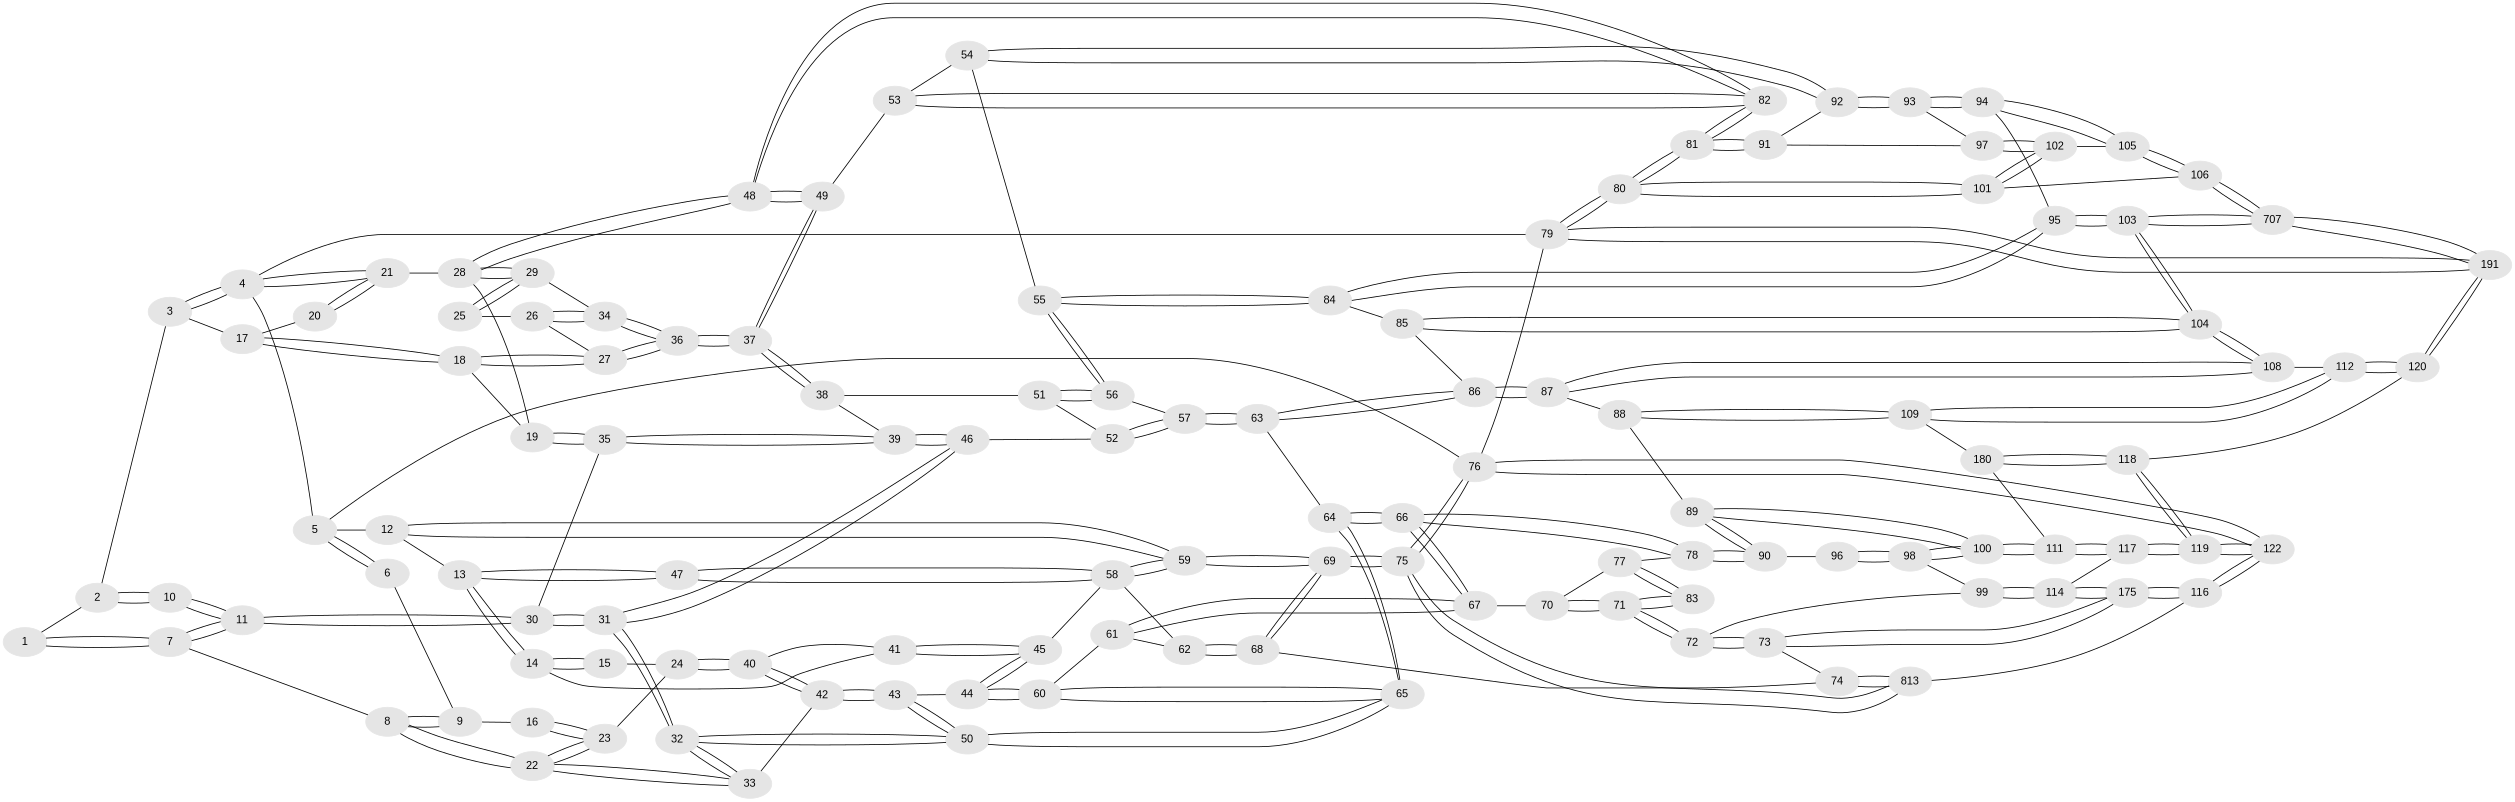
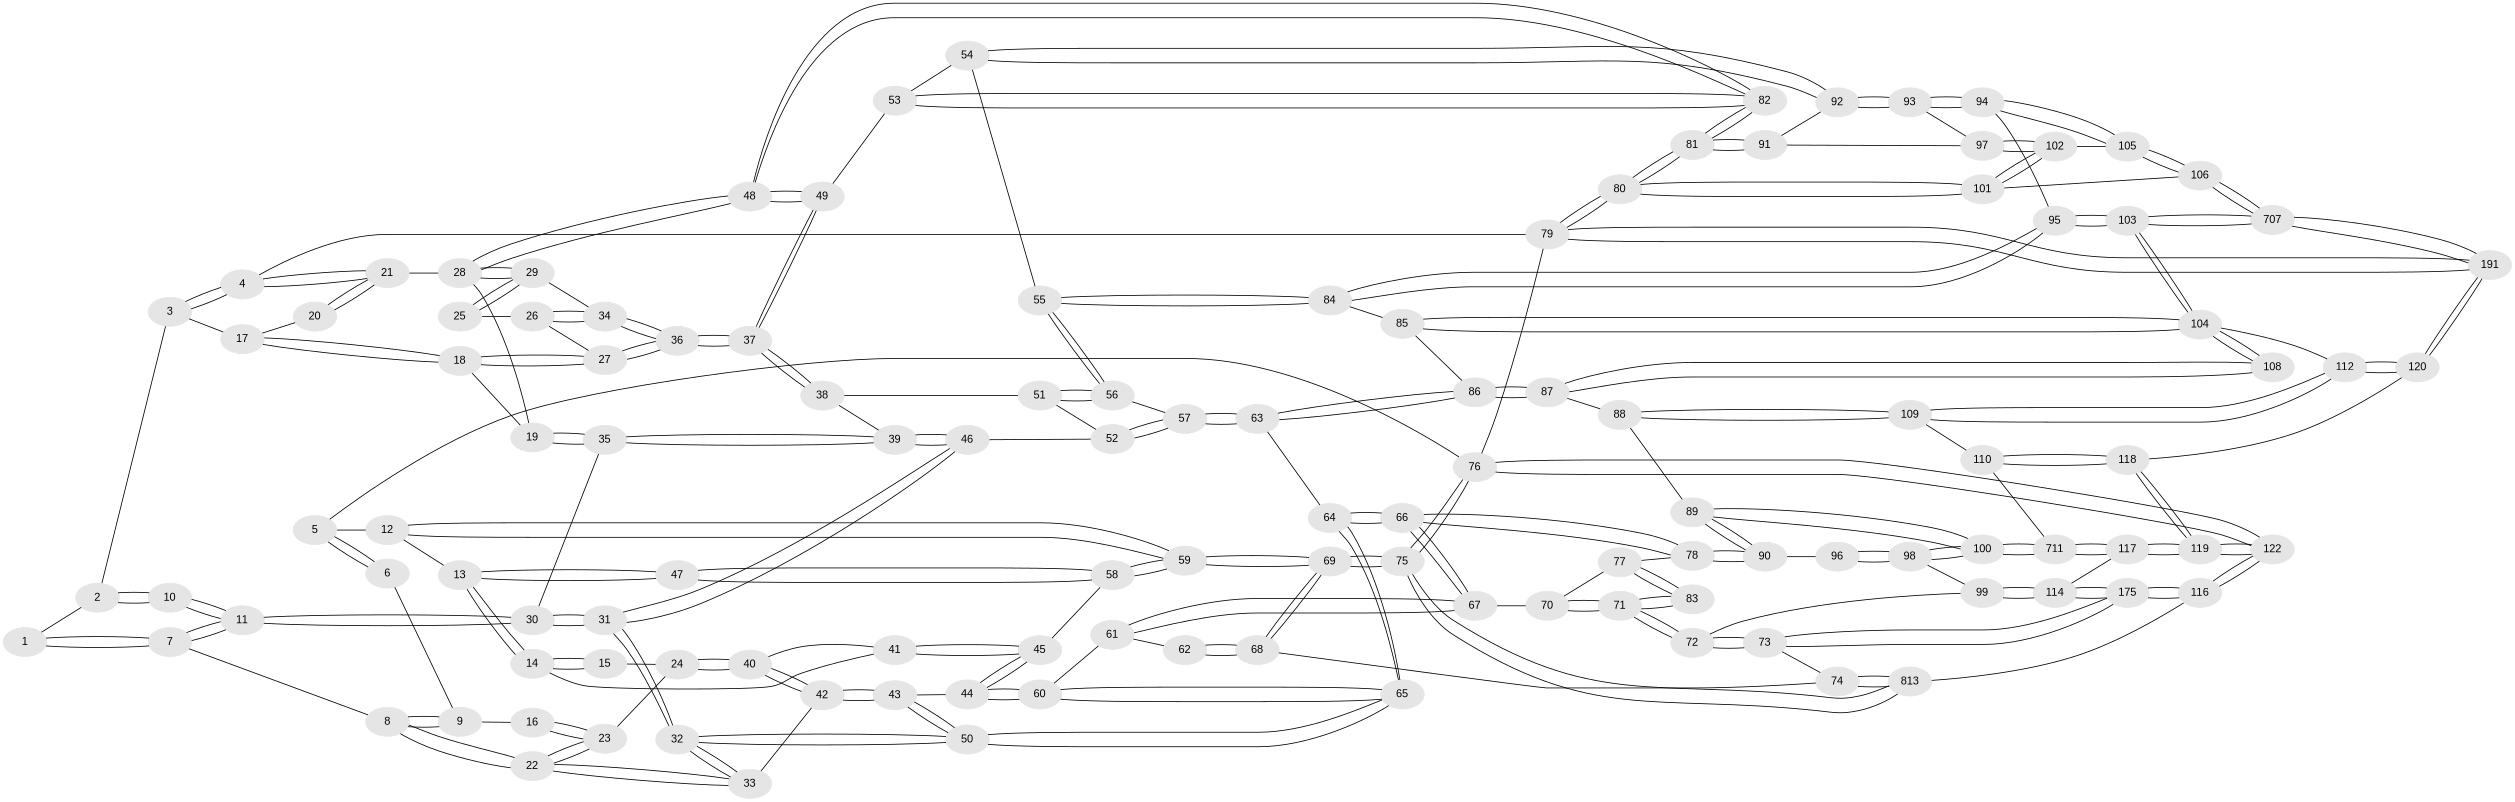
edge "108" -- "112": now "104" -- "112"
edge "4" -- "5": removed
node "180": label "180" -> "110"
node "111": label "111" -> "711"
edge "58" -- "62": removed
